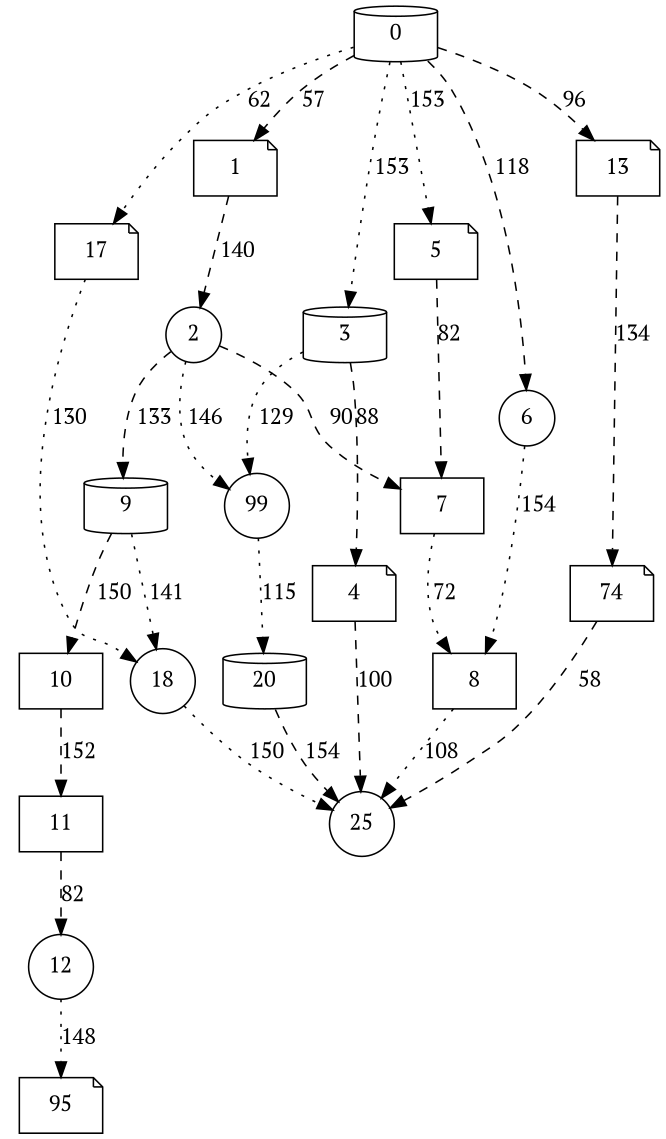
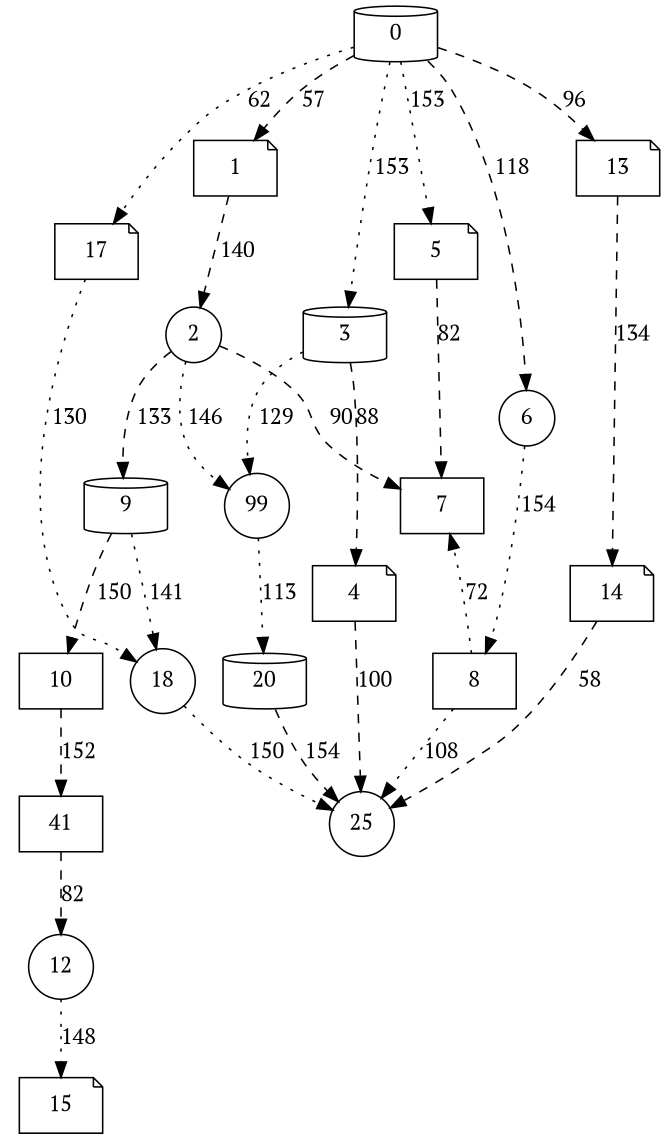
edge "7" -> "8": reversed
edge "99" -> "20": label "115" -> "113"
node "74": label "74" -> "14"
node "11": label "11" -> "41"
node "95": label "95" -> "15"
